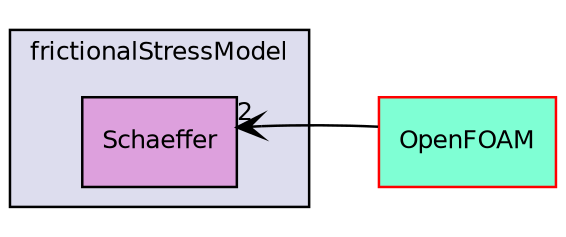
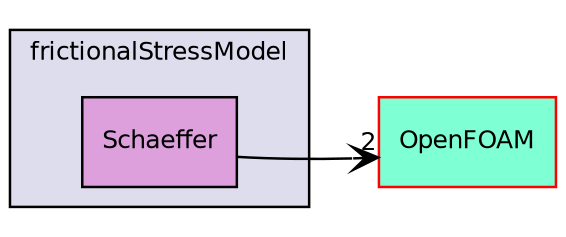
edge "OpenFOAM" -> "Schaeffer": reversed
